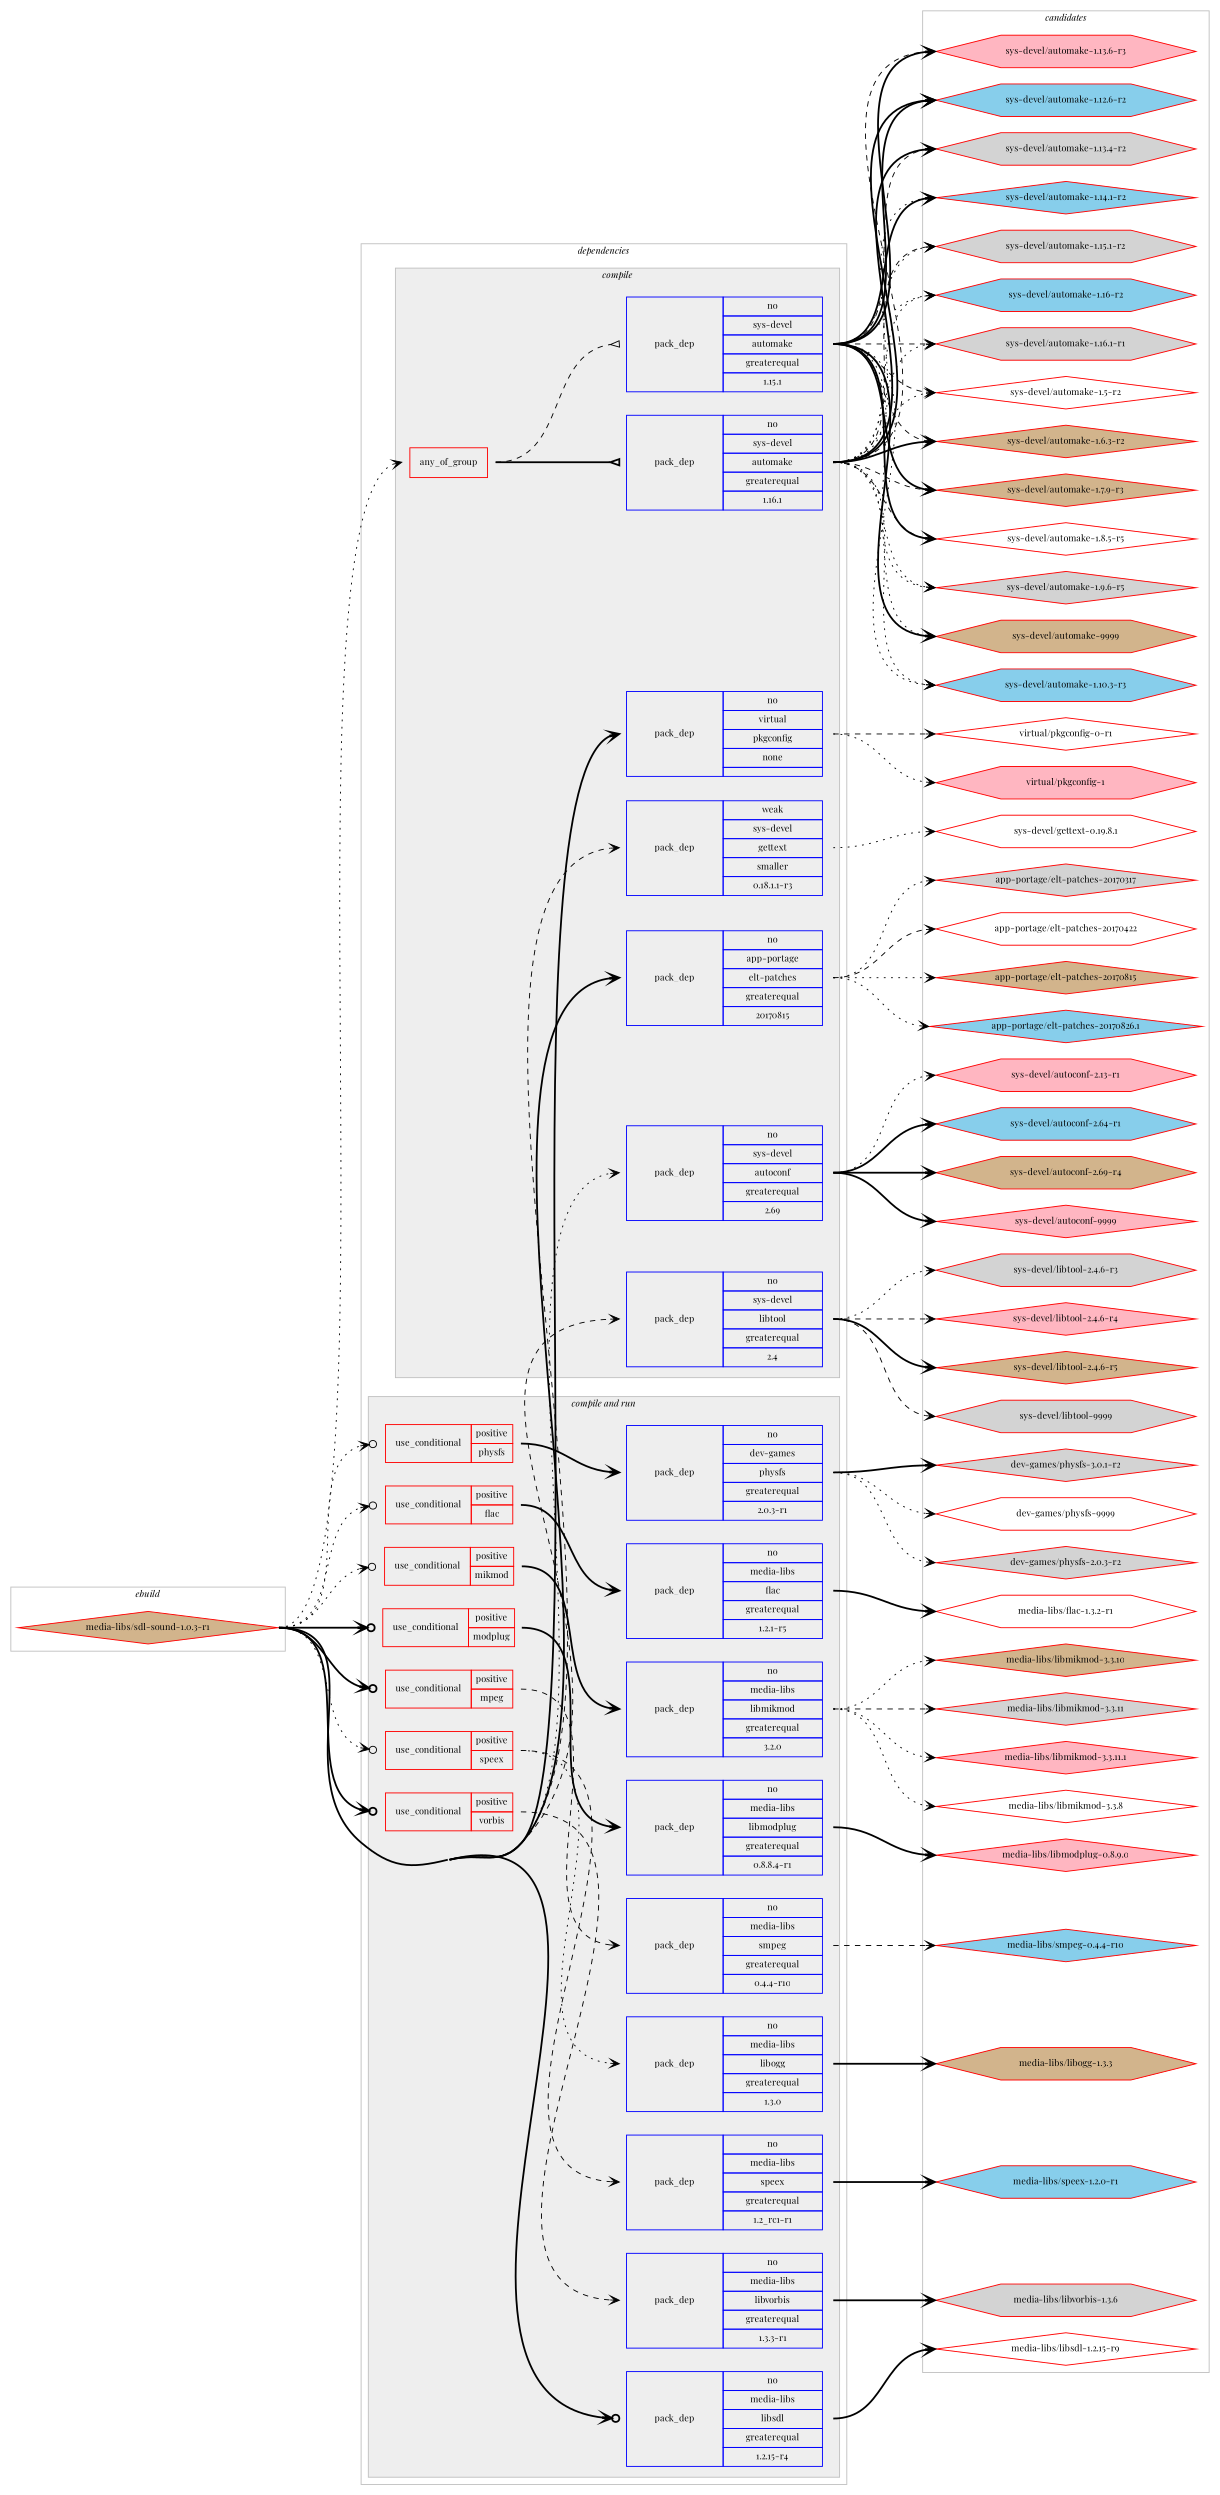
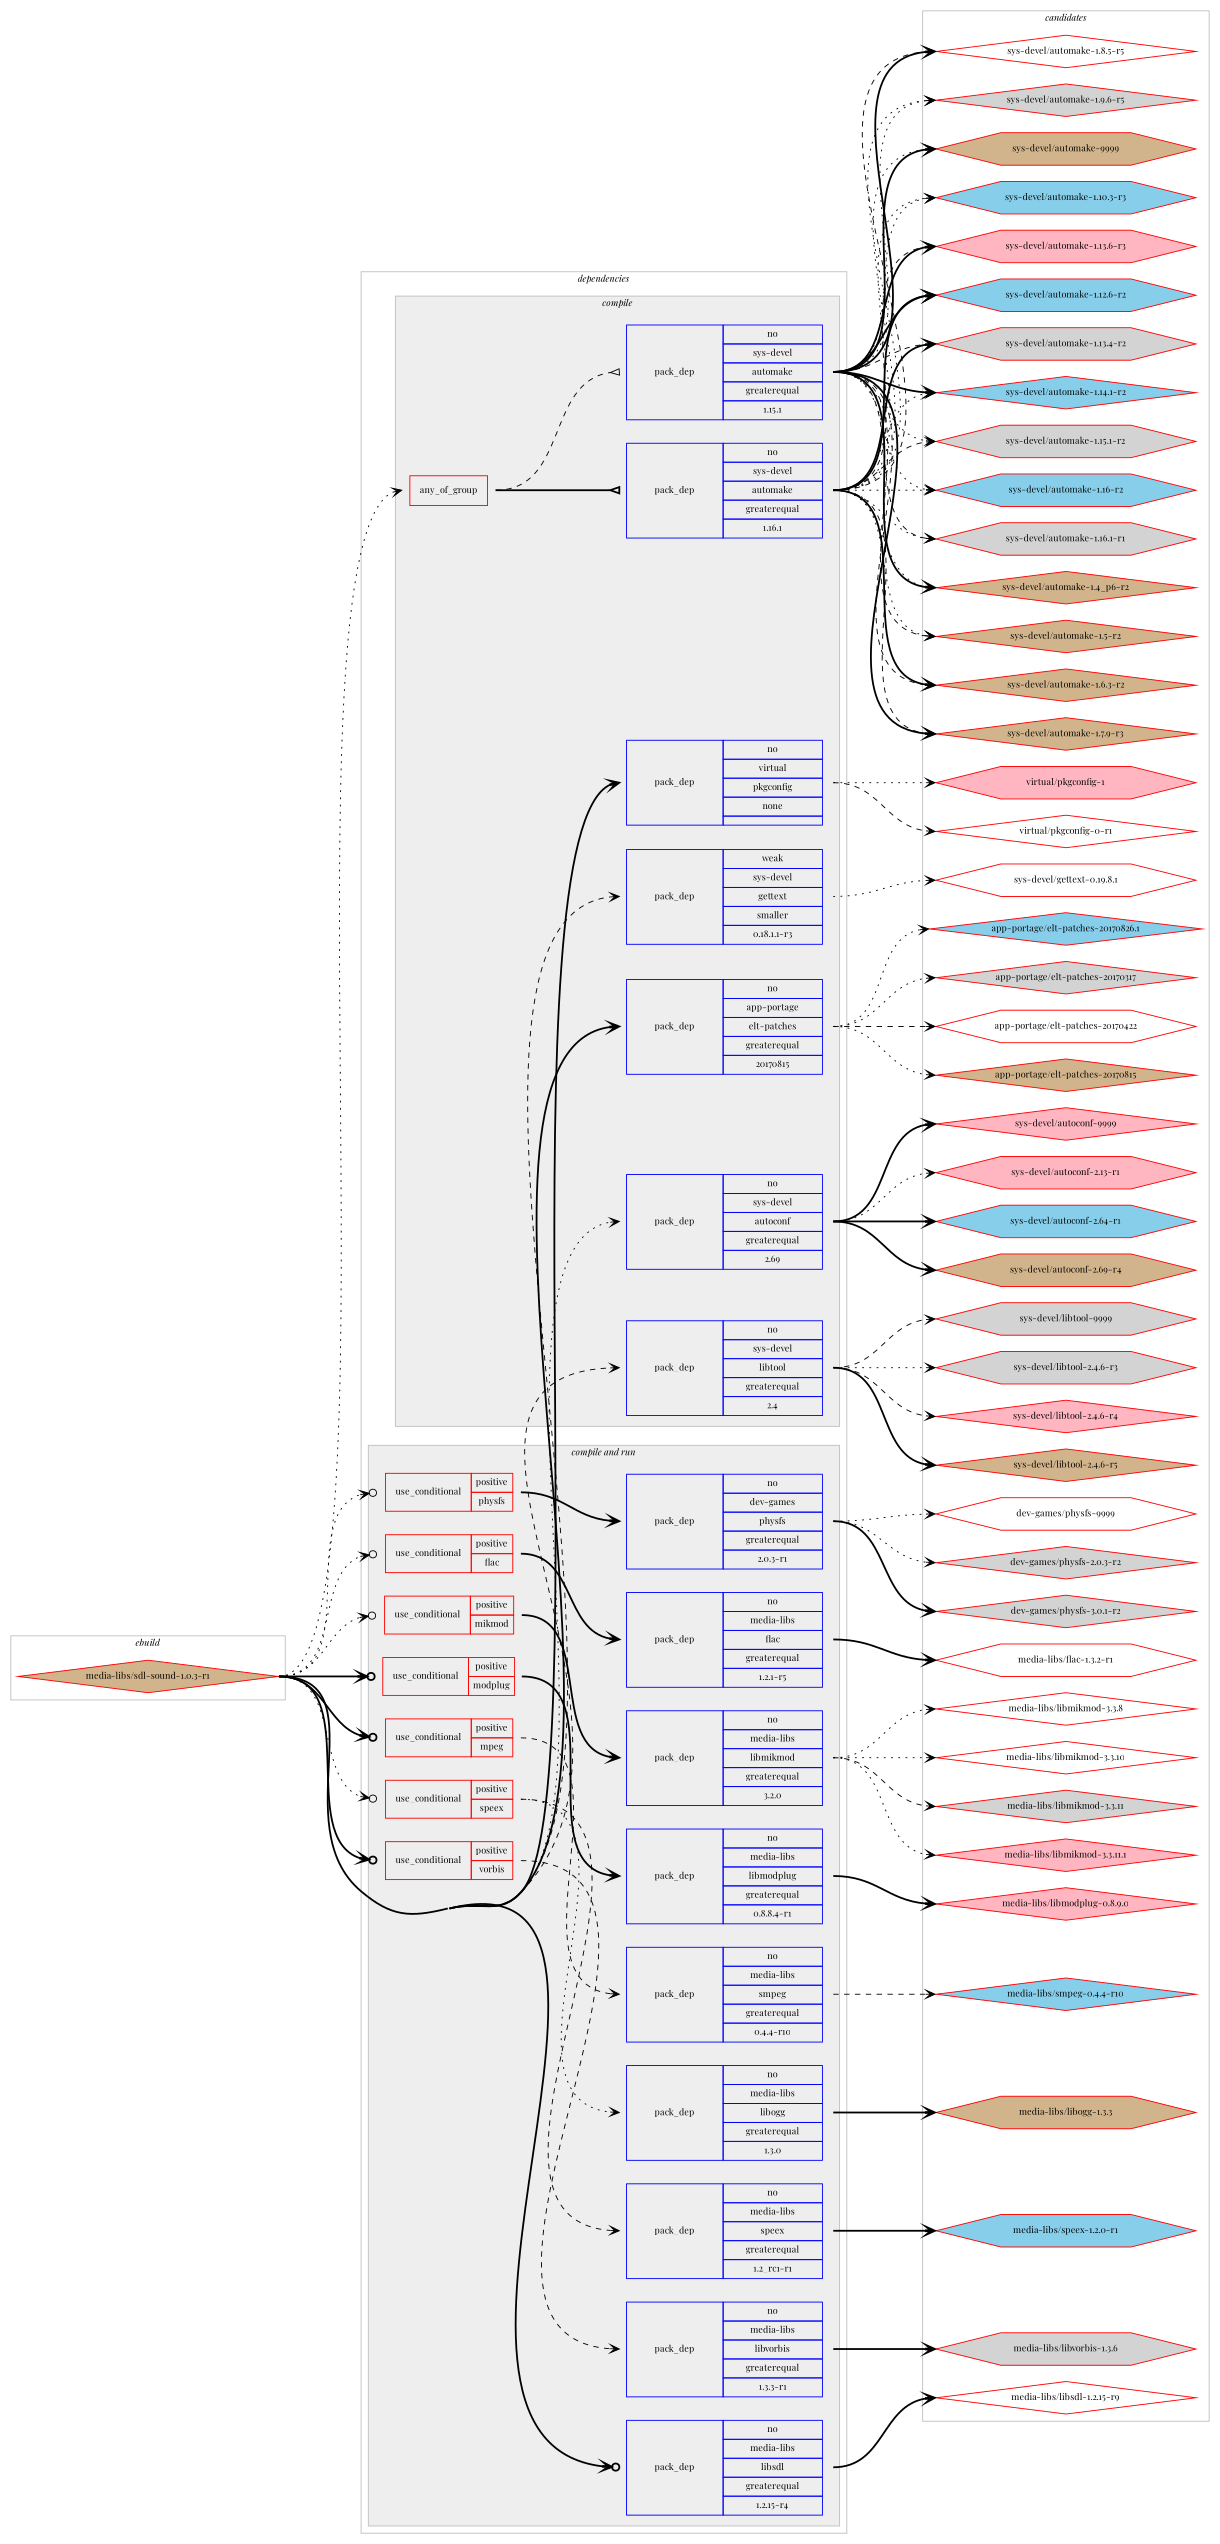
node "sys-devel/automake-1.5-r2": fillcolor white -> tan
node "sys-devel/automake-1.4_p6-r2": added
node "media-libs/libmikmod-3.3.10": fillcolor tan -> white
